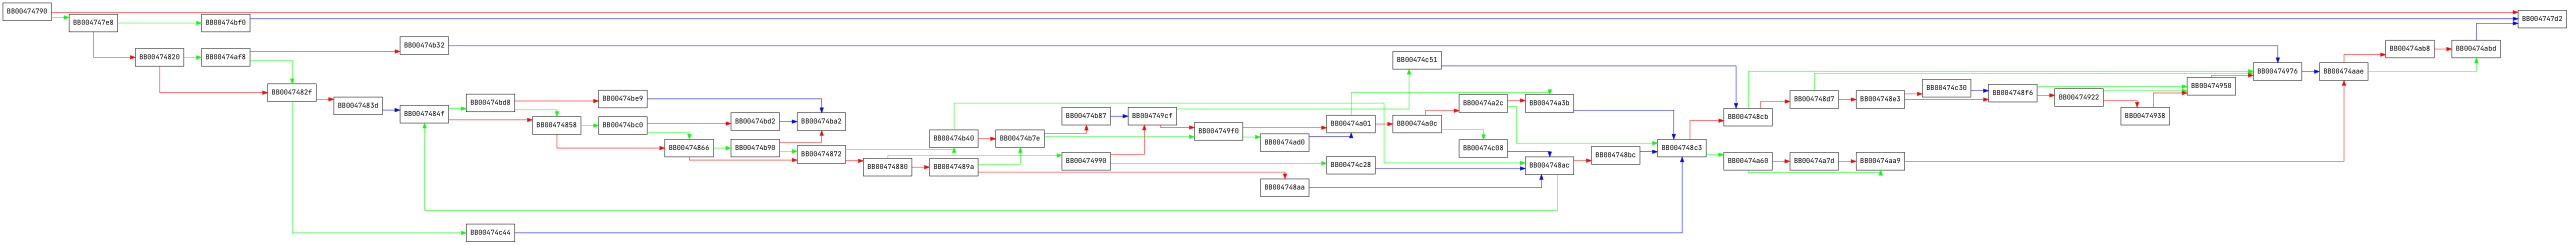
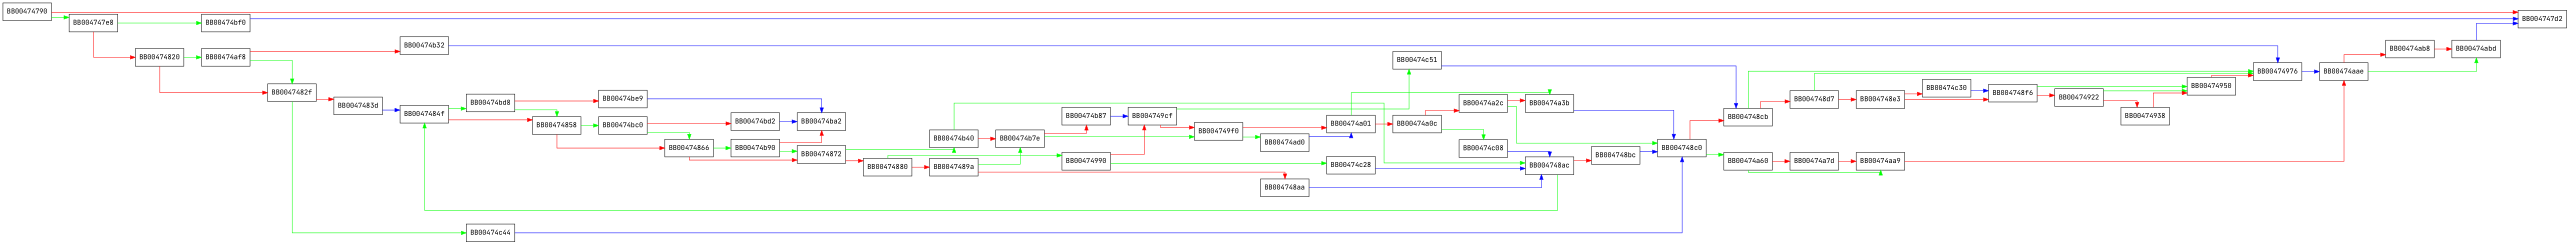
node "BB004748c3": label "BB004748c3" -> "BB004748c0"
